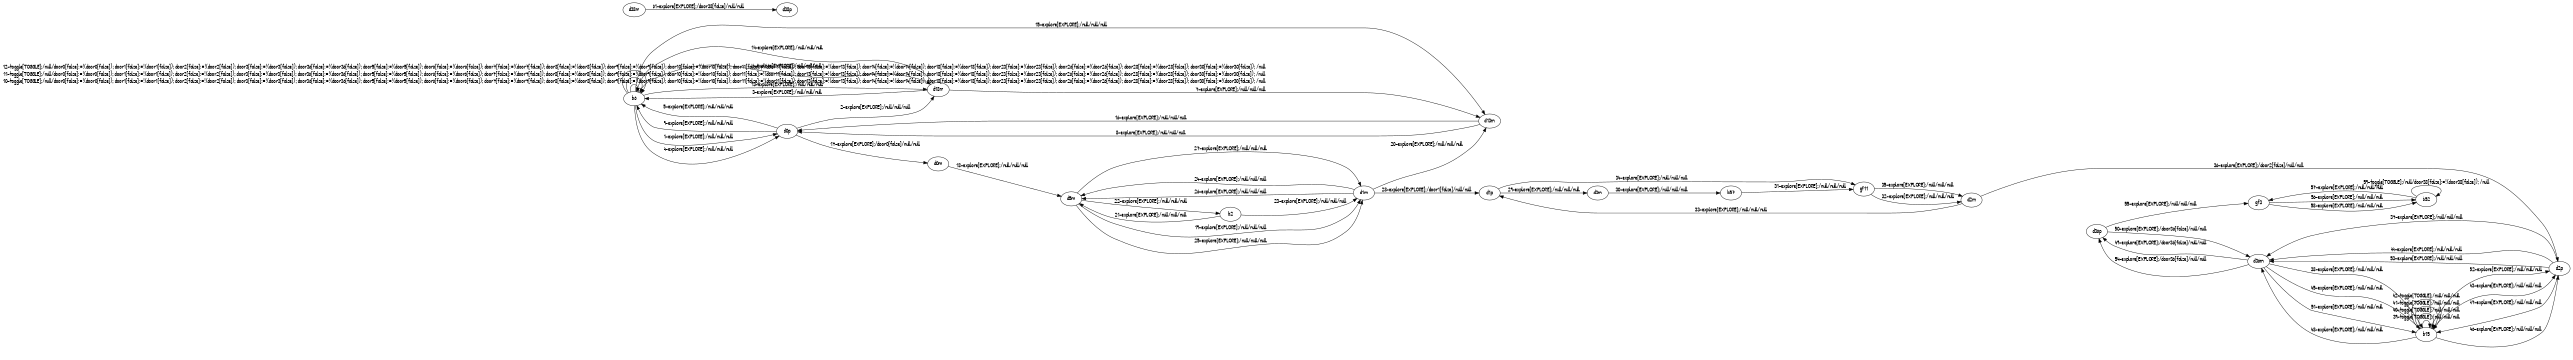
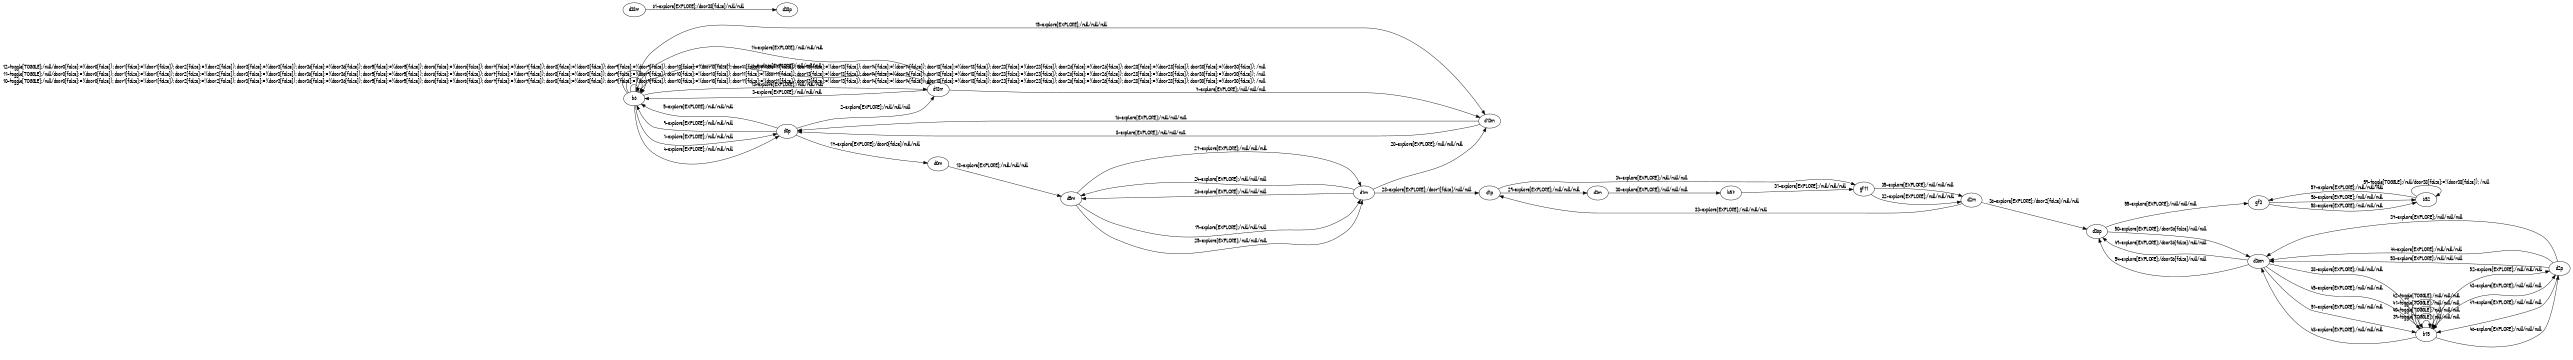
edge "d2m" -> "d2p": now "d2m" -> "d36p"
node "b2": removed
